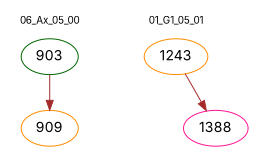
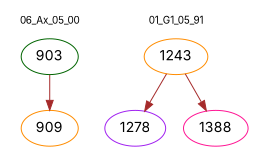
cluster "01_G1_05_01": label "01_G1_05_01" -> "01_G1_05_91"
node "1278": added
